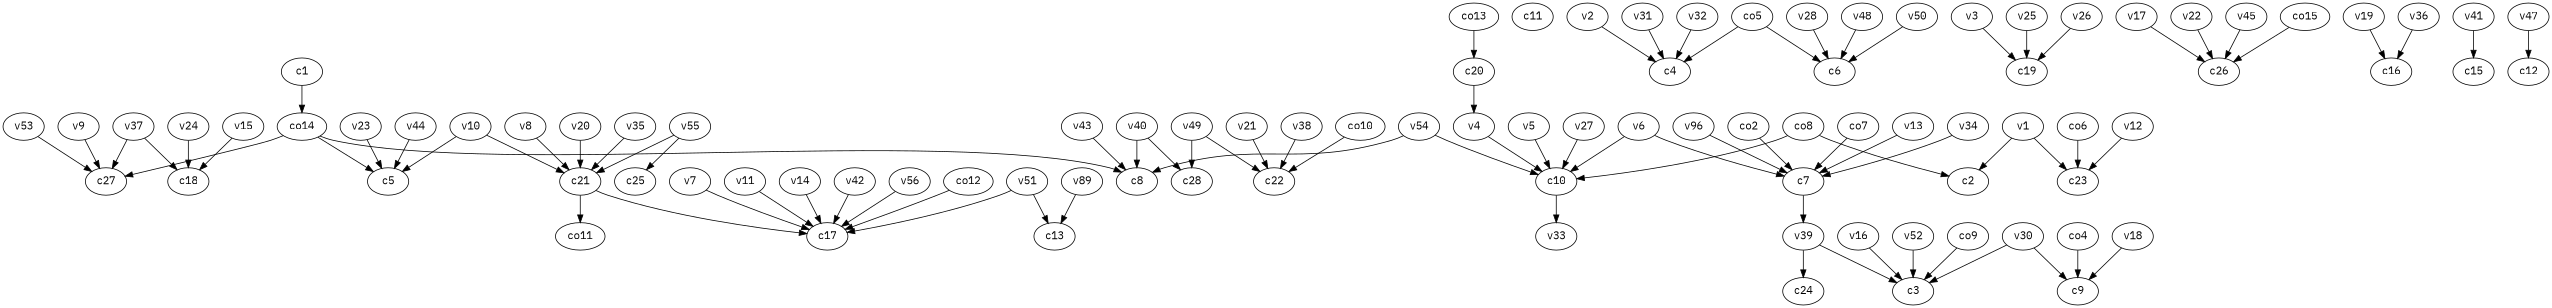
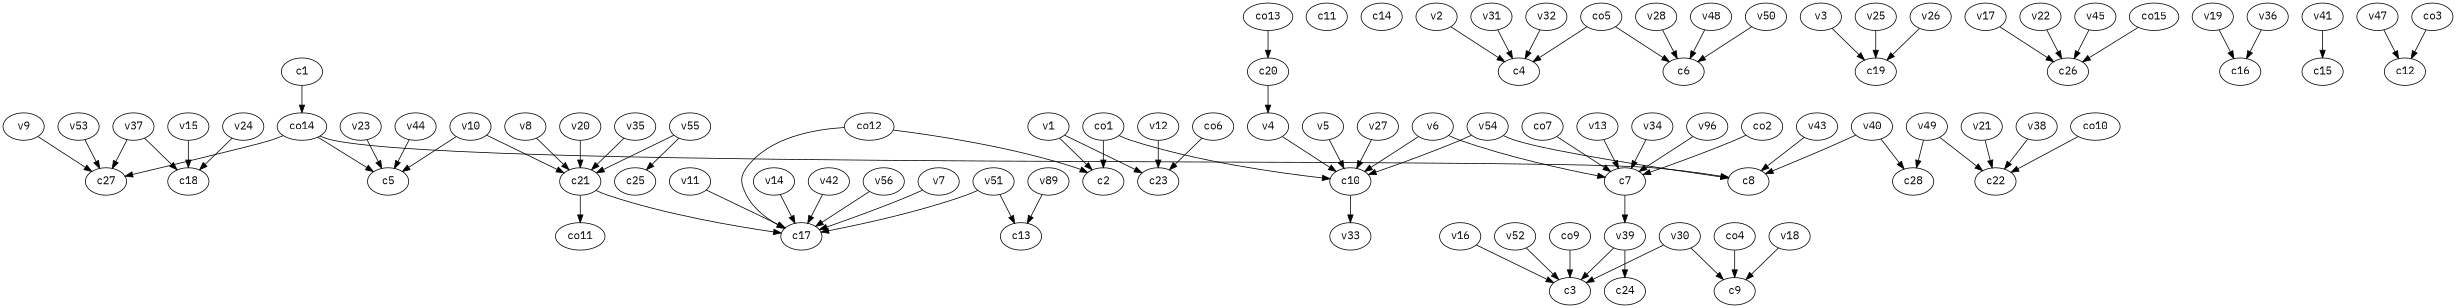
node "c14": added
node "co3": added
node "co8": label "co8" -> "co1"
edge "co12" -> "c2": added
